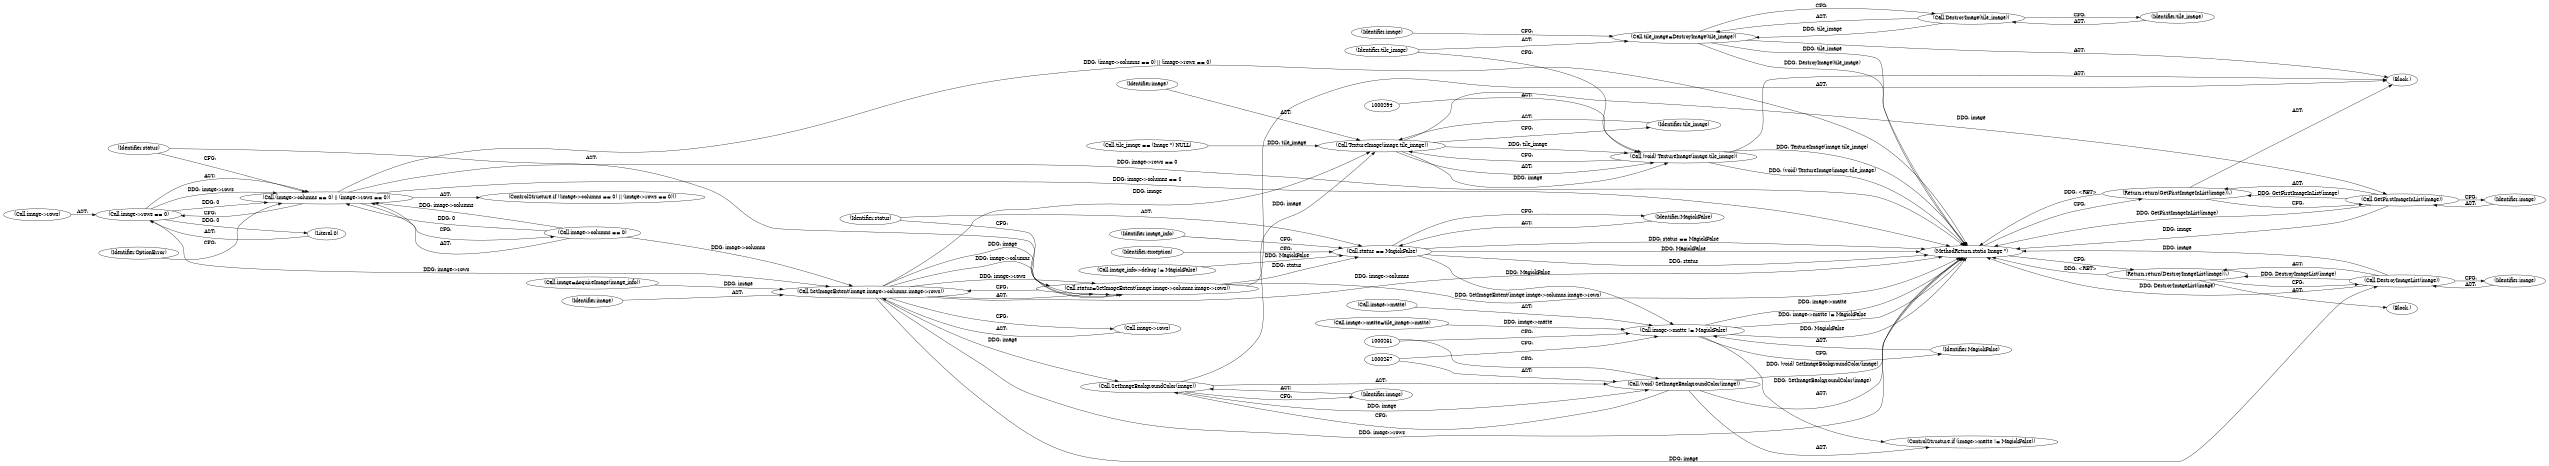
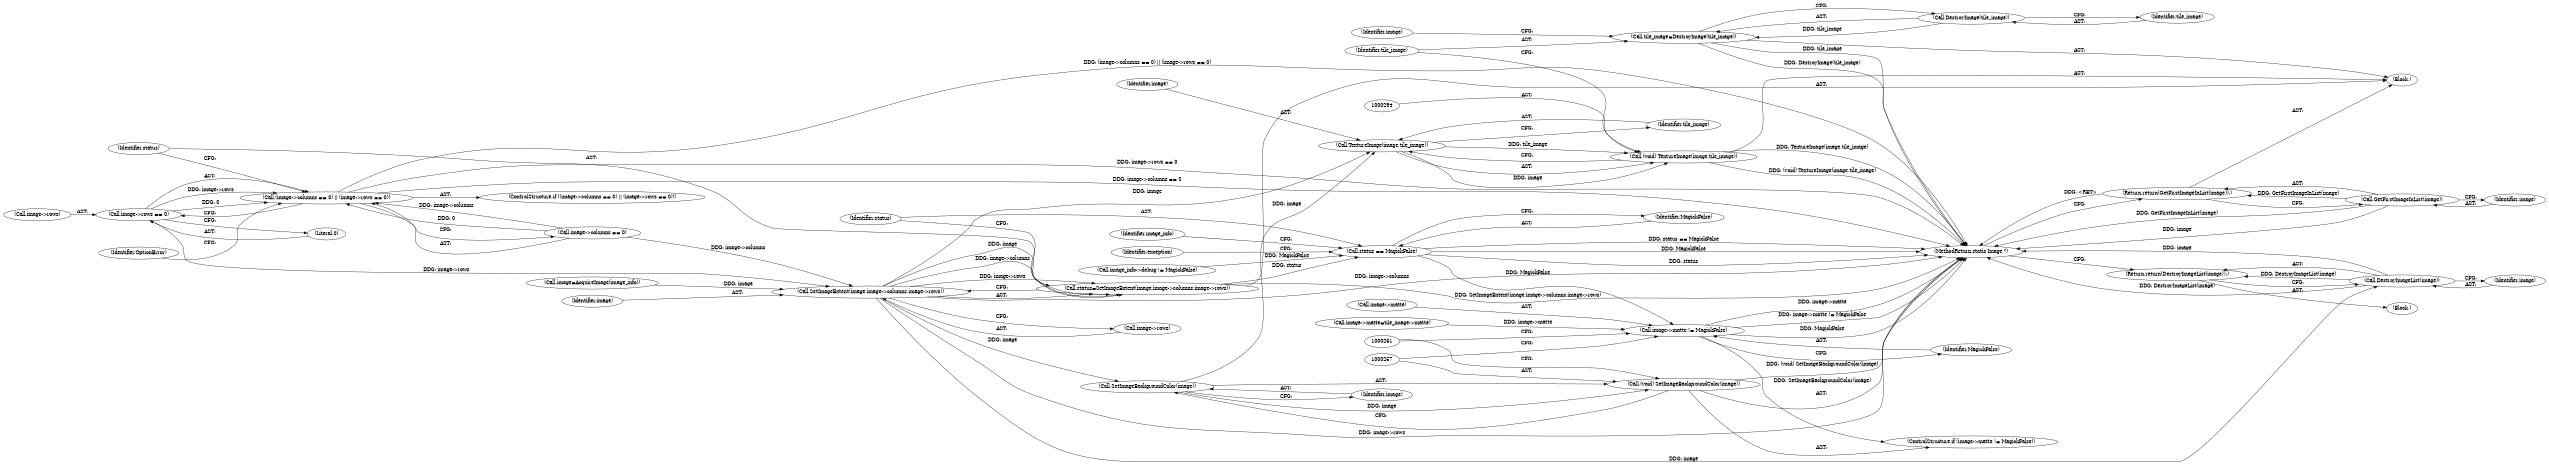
edge "(Call,TextureImage(image,tile_image))" -> "(Call,GetFirstImageInList(image))": removed, label "DDG: image"
node "(Call,tile_image == (Image *) NULL)": removed
edge "(Call,image->rows == 0)" -> "(Literal,0)": label "DDG: 0" -> "CFG: "
edge "(Return,return(DestroyImageList(image));)" -> "(MethodReturn,static Image *)": removed, label "DDG: <RET>"
